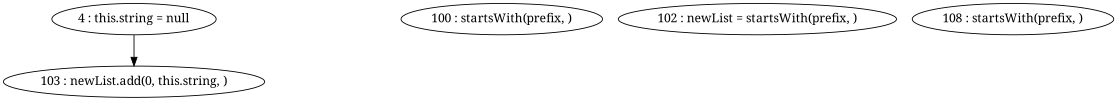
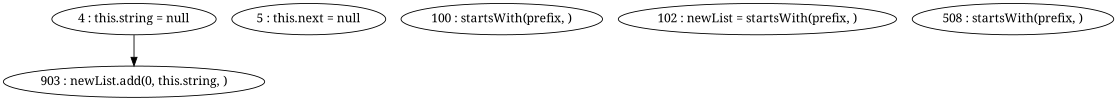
node "5 : this.next = null": added
node "108 : startsWith(prefix, )": label "108 : startsWith(prefix, )" -> "508 : startsWith(prefix, )"
node "103 : newList.add(0, this.string, )": label "103 : newList.add(0, this.string, )" -> "903 : newList.add(0, this.string, )"
